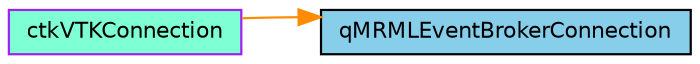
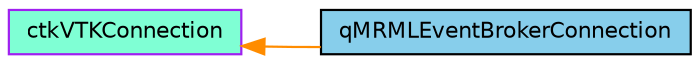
edge "ctkVTKConnection" -> "qMRMLEventBrokerConnection": reversed
